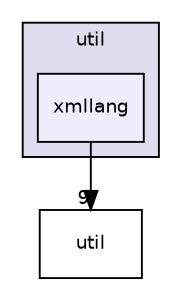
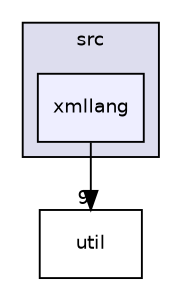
cluster "util": label "util" -> "src"
